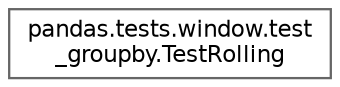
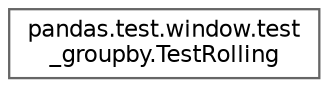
node "pandas.tests.window.test _groupby.TestRolling": label "pandas.tests.window.test _groupby.TestRolling" -> "pandas.test.window.test _groupby.TestRolling"
